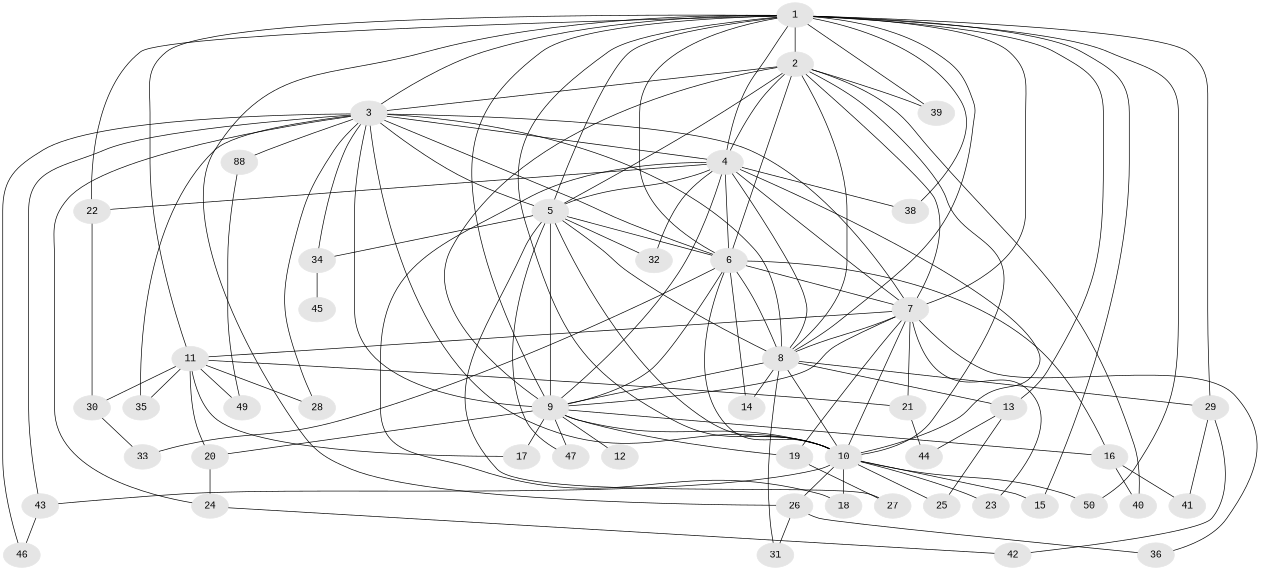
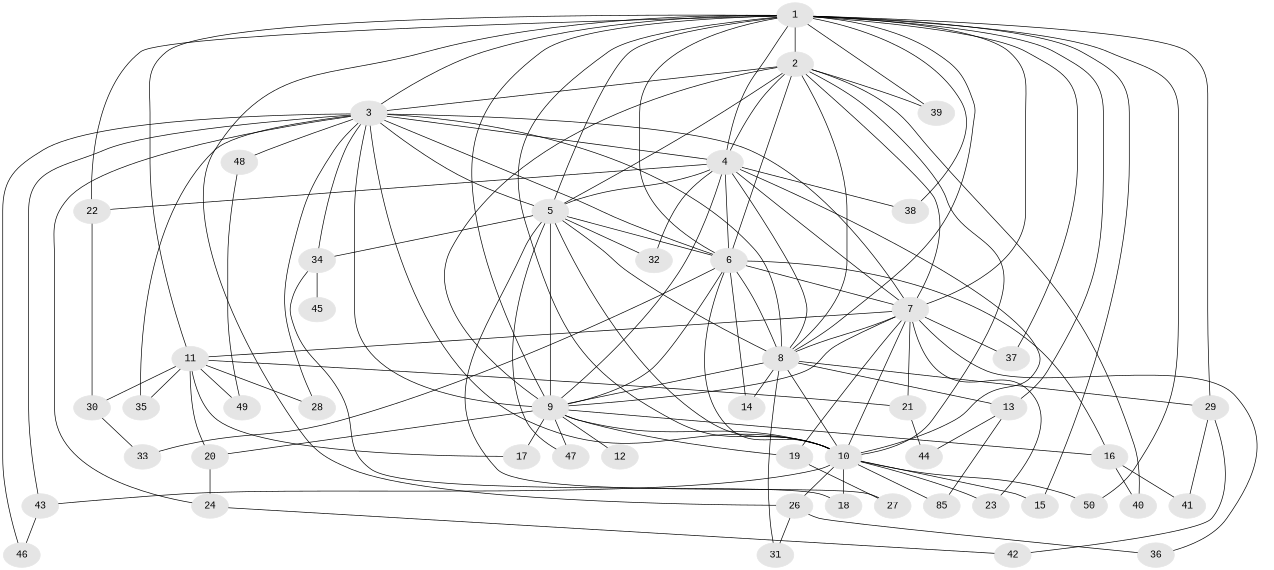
node "88": label "88" -> "48"
node "37": added
edge "4" -- "18": now "34" -- "18"
node "25": label "25" -> "85"
